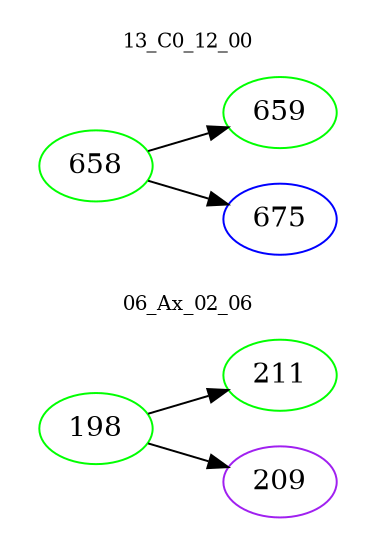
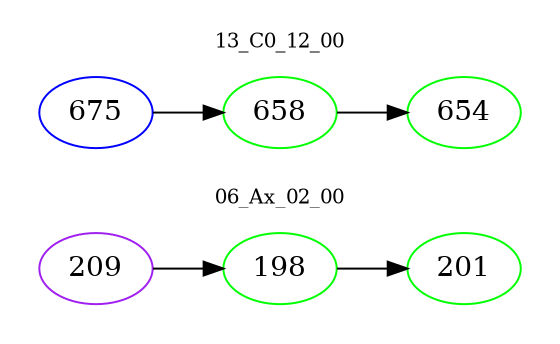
node "659": label "659" -> "654"
edge "658" -> "675": reversed
cluster "06_Ax_02_06": label "06_Ax_02_06" -> "06_Ax_02_00"
node "211": label "211" -> "201"
edge "198" -> "209": reversed
